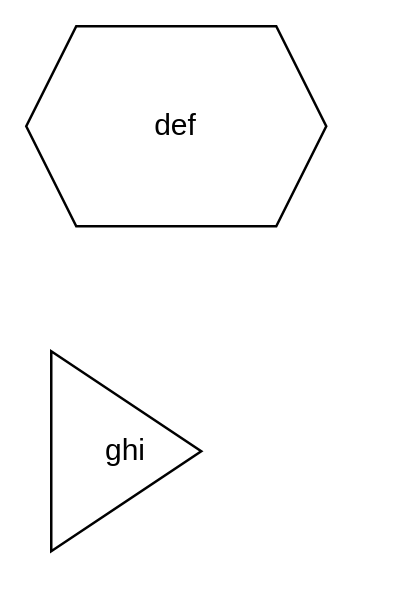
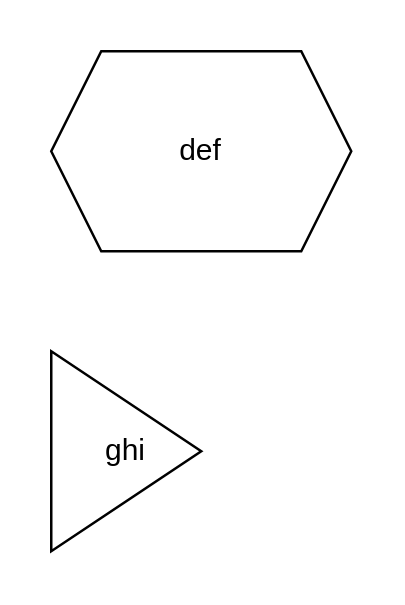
node "def": moved (176, 126) -> (201, 151)
